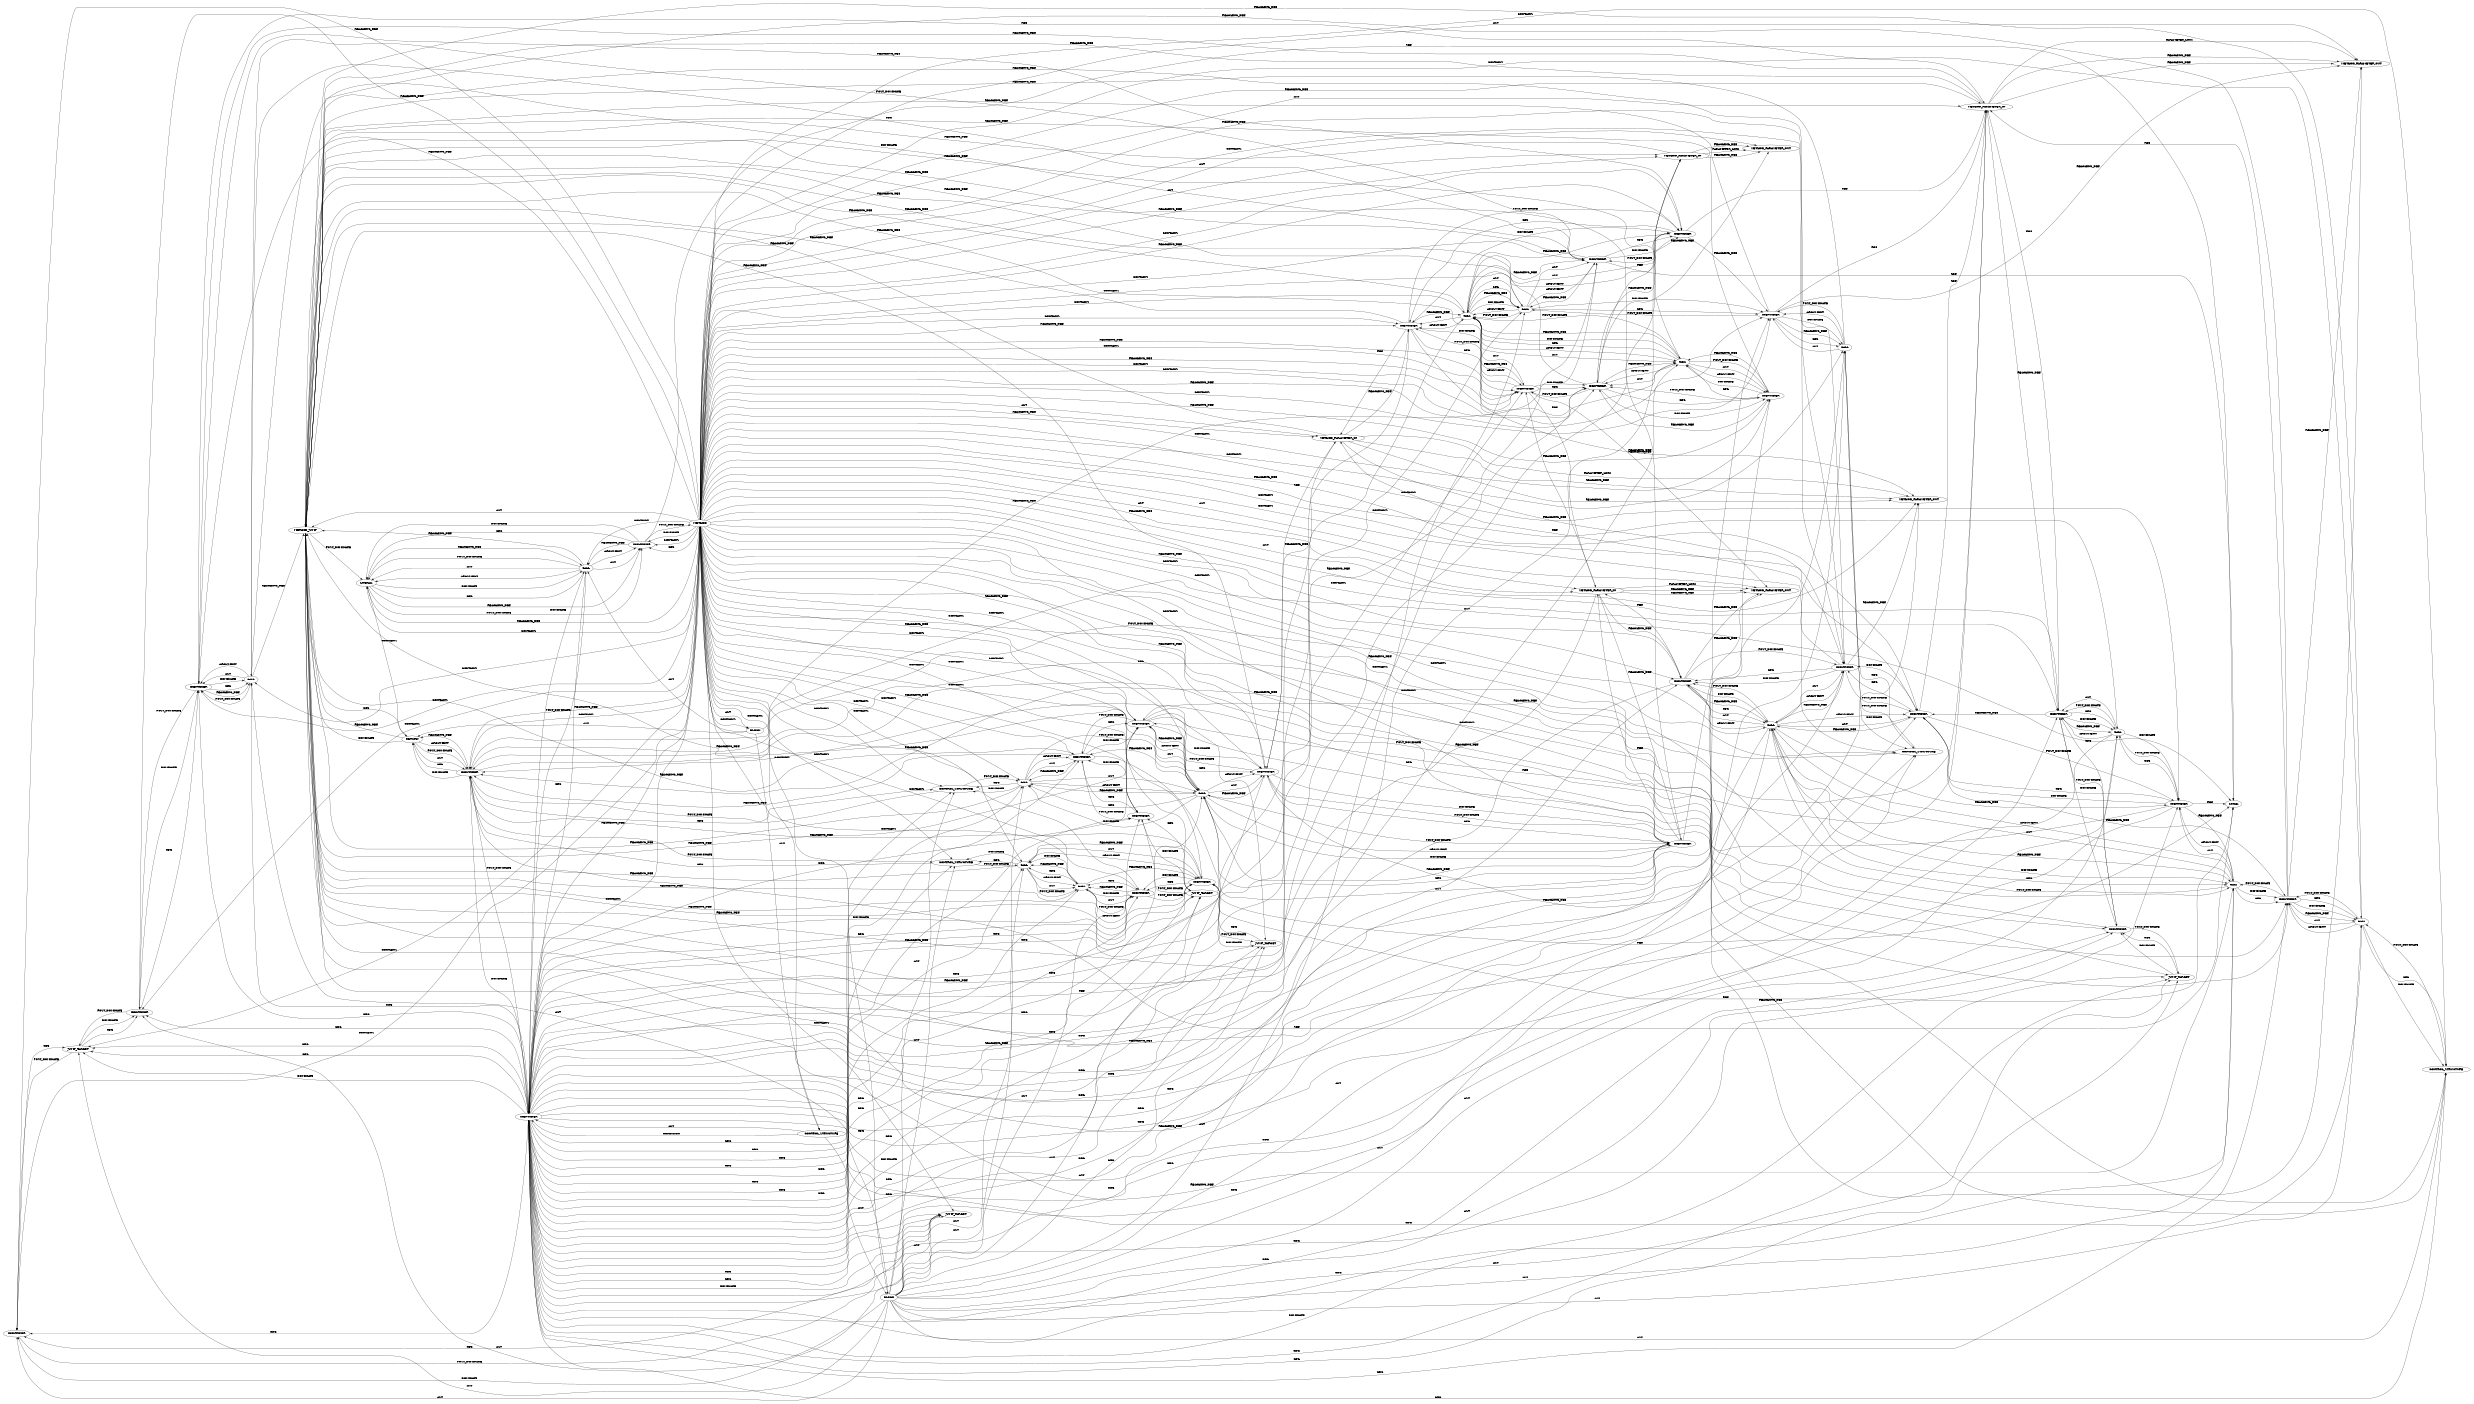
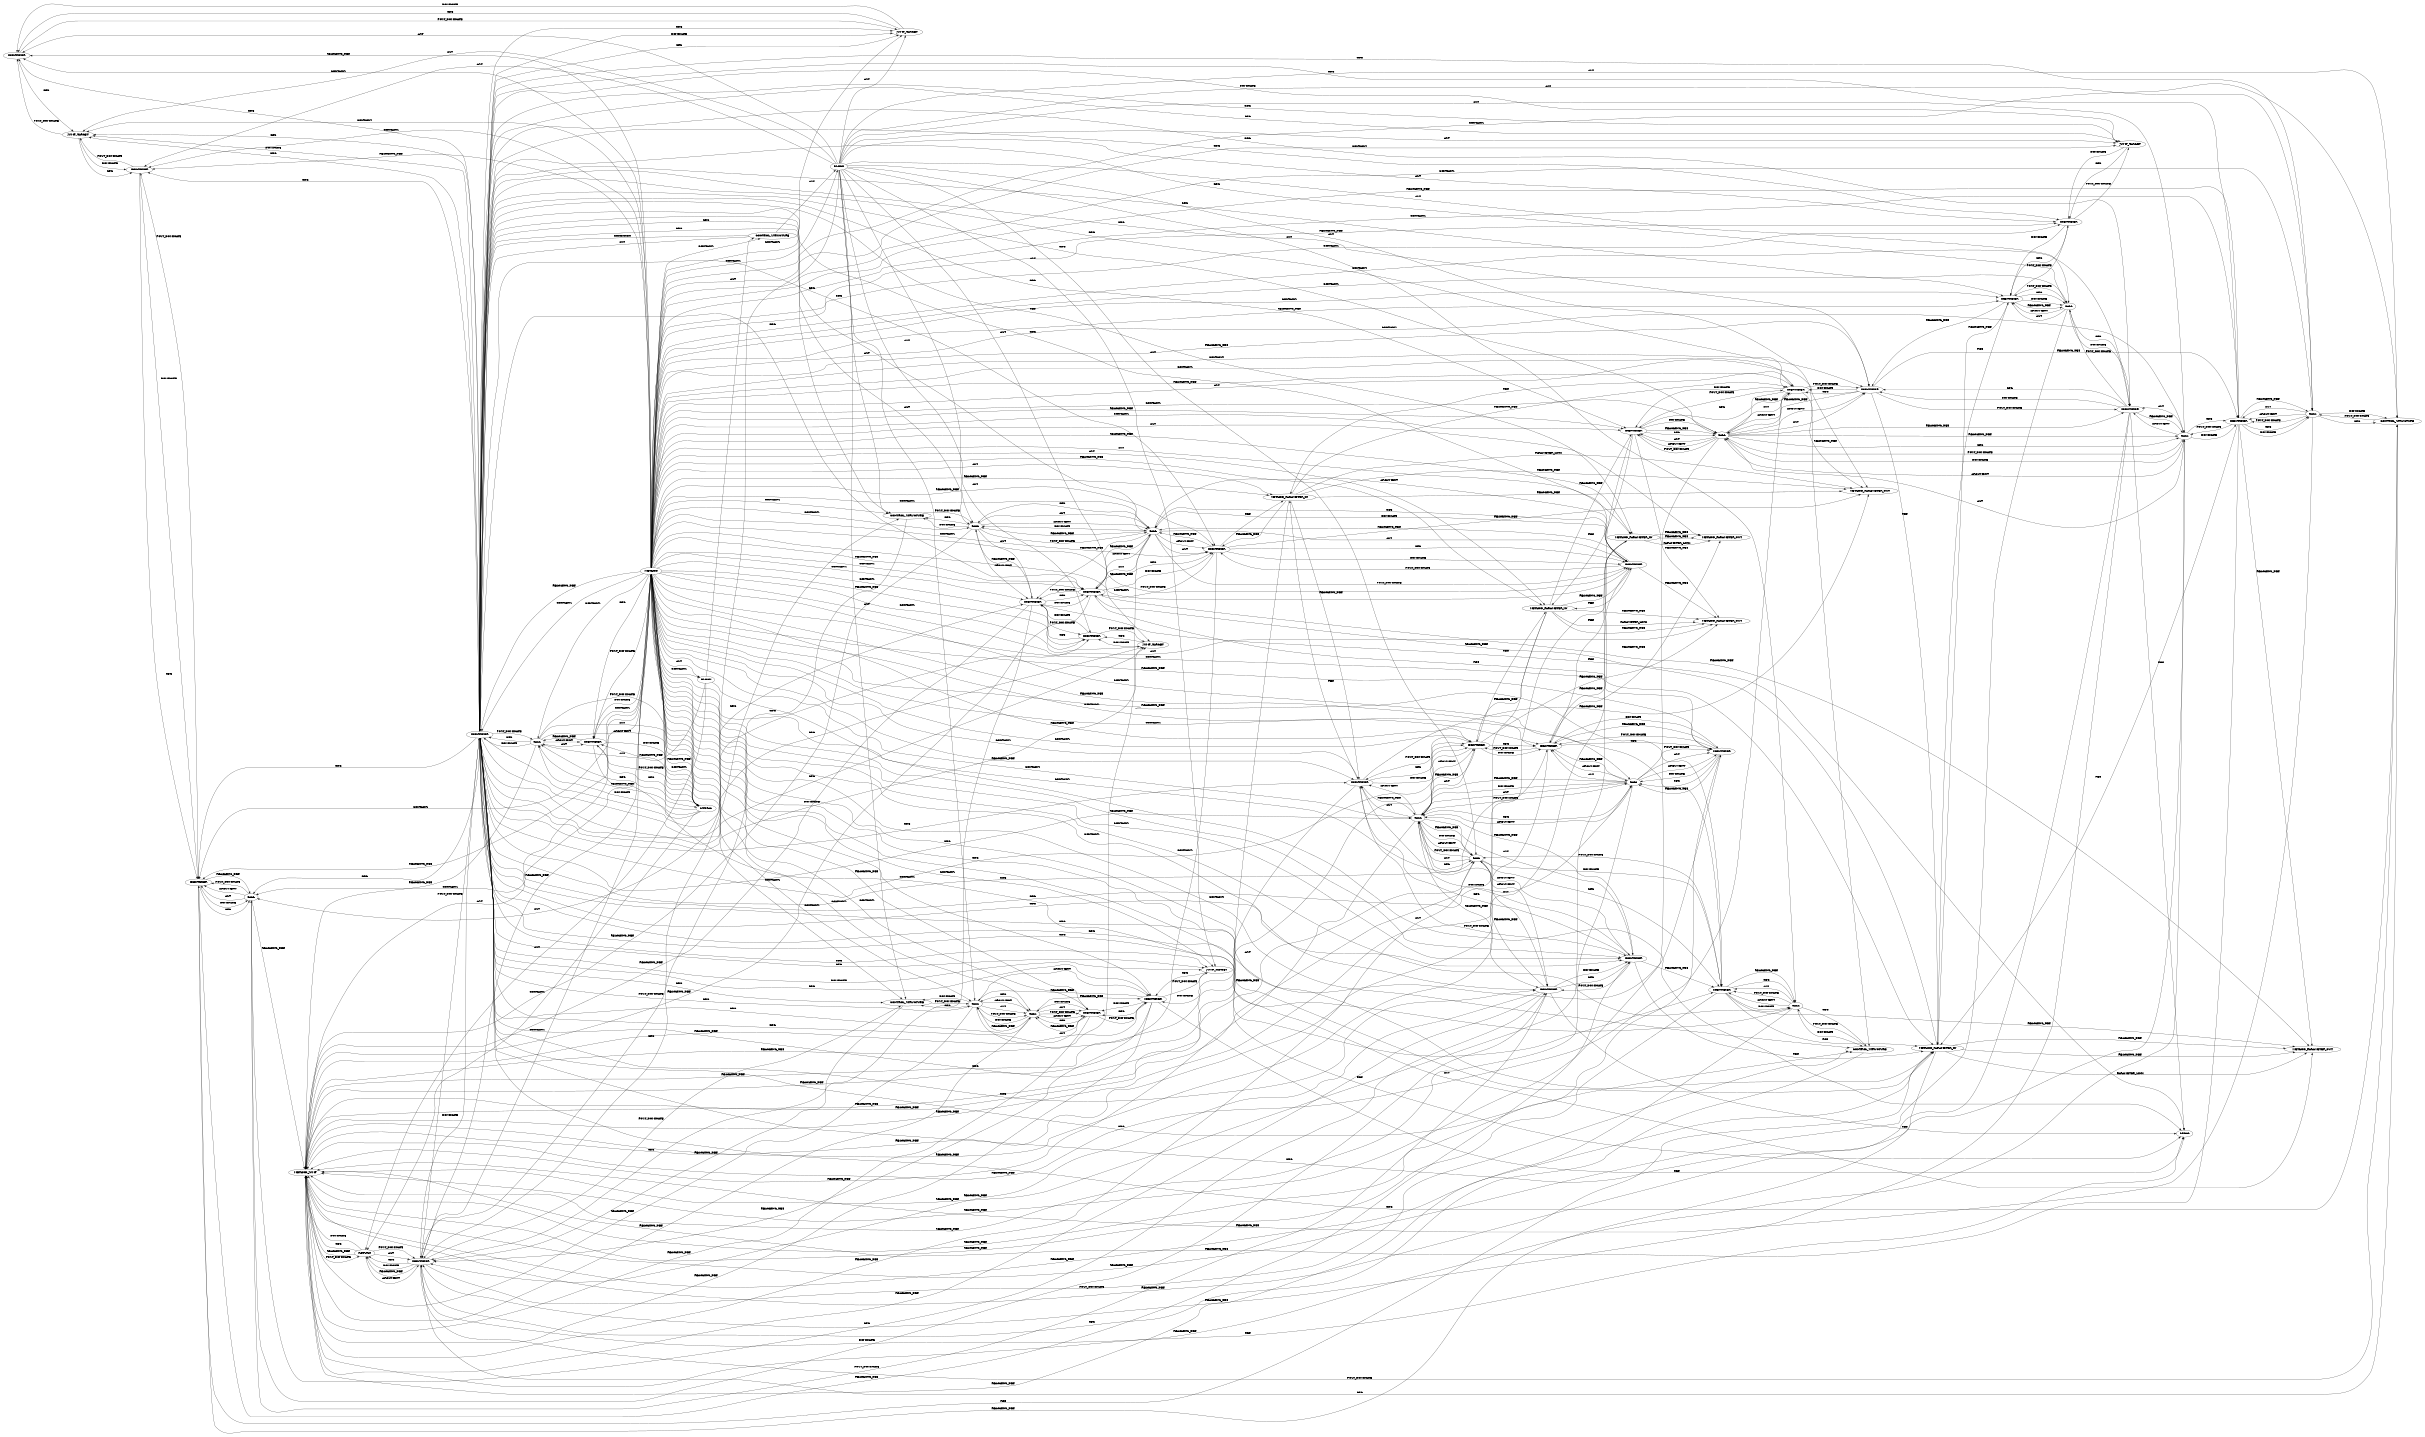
edge "METHOD_JUMP" -> "LITERAL": now "METHOD_JUMP" -> "RETURN"
